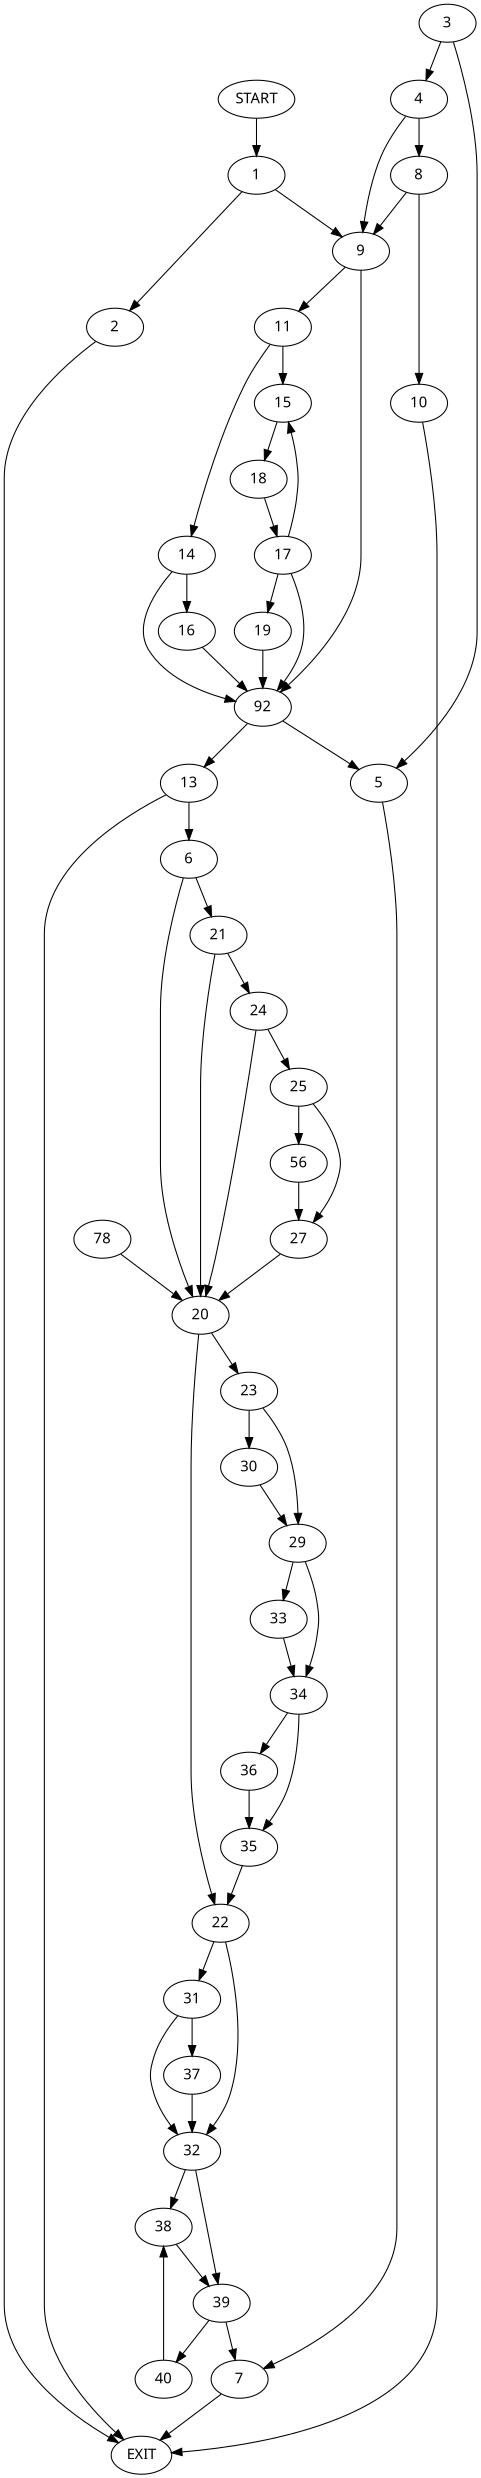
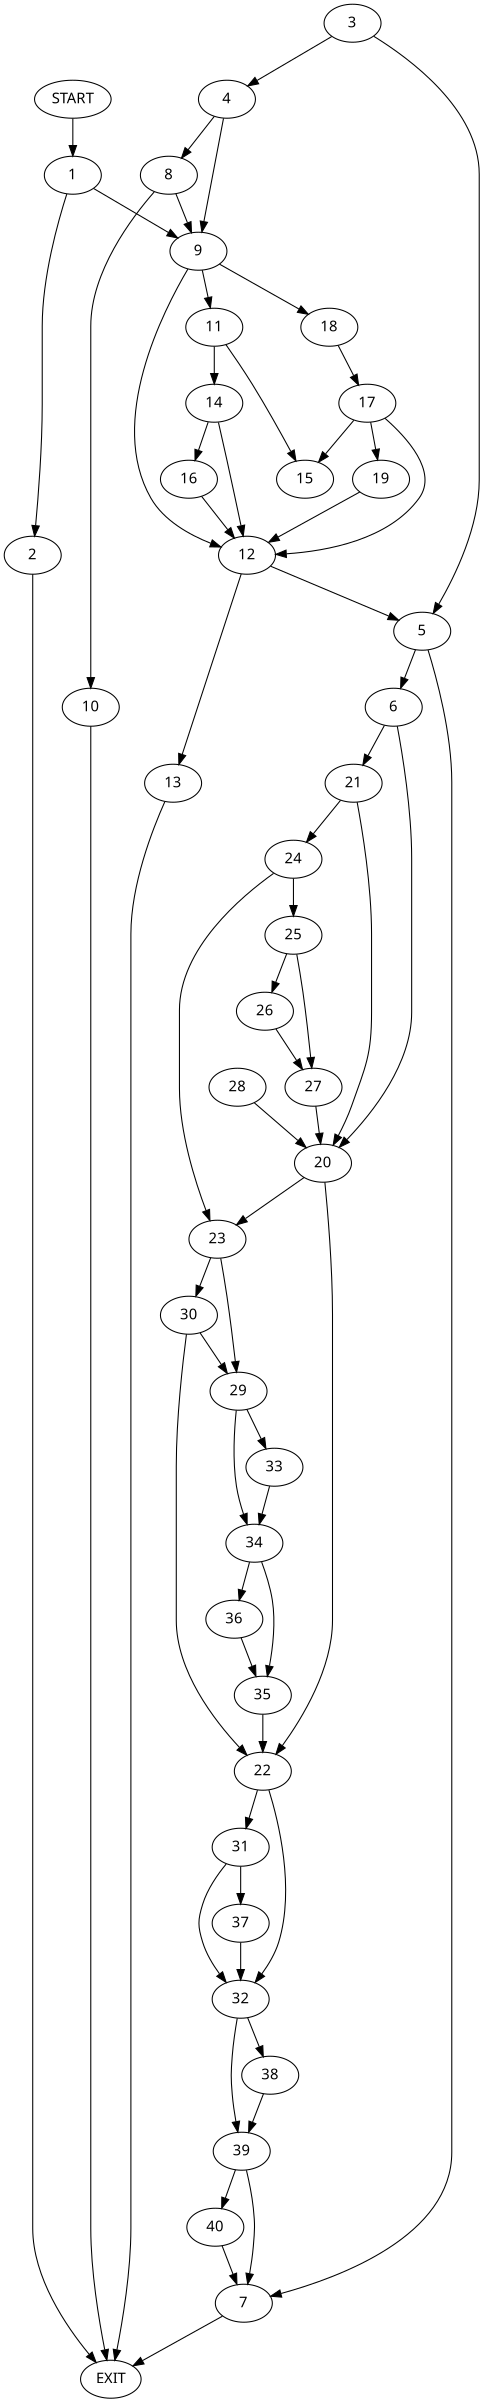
edge "15" -> "18": now "9" -> "18"
node "92": label "92" -> "12"
edge "13" -> "6": now "5" -> "6"
edge "24" -> "20": now "24" -> "23"
node "56": label "56" -> "26"
node "78": label "78" -> "28"
edge "30" -> "22": added
edge "40" -> "38": now "40" -> "7"
